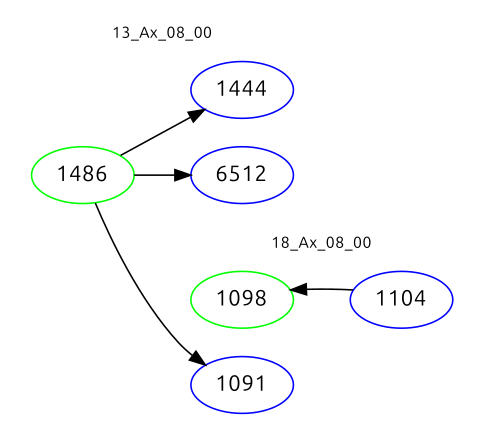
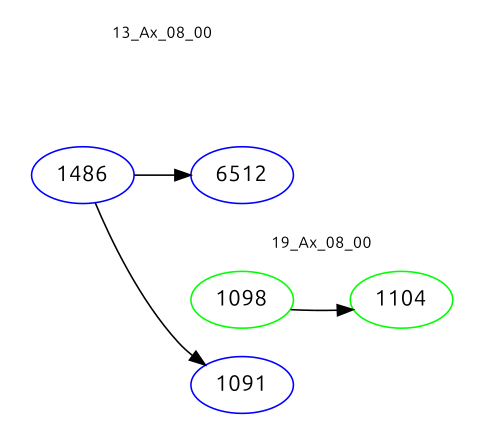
node "1444": removed
node "1486": color green -> blue
cluster "18_Ax_08_00": label "18_Ax_08_00" -> "19_Ax_08_00"
edge "1104" -> "1098": reversed
node "1104": color blue -> green
